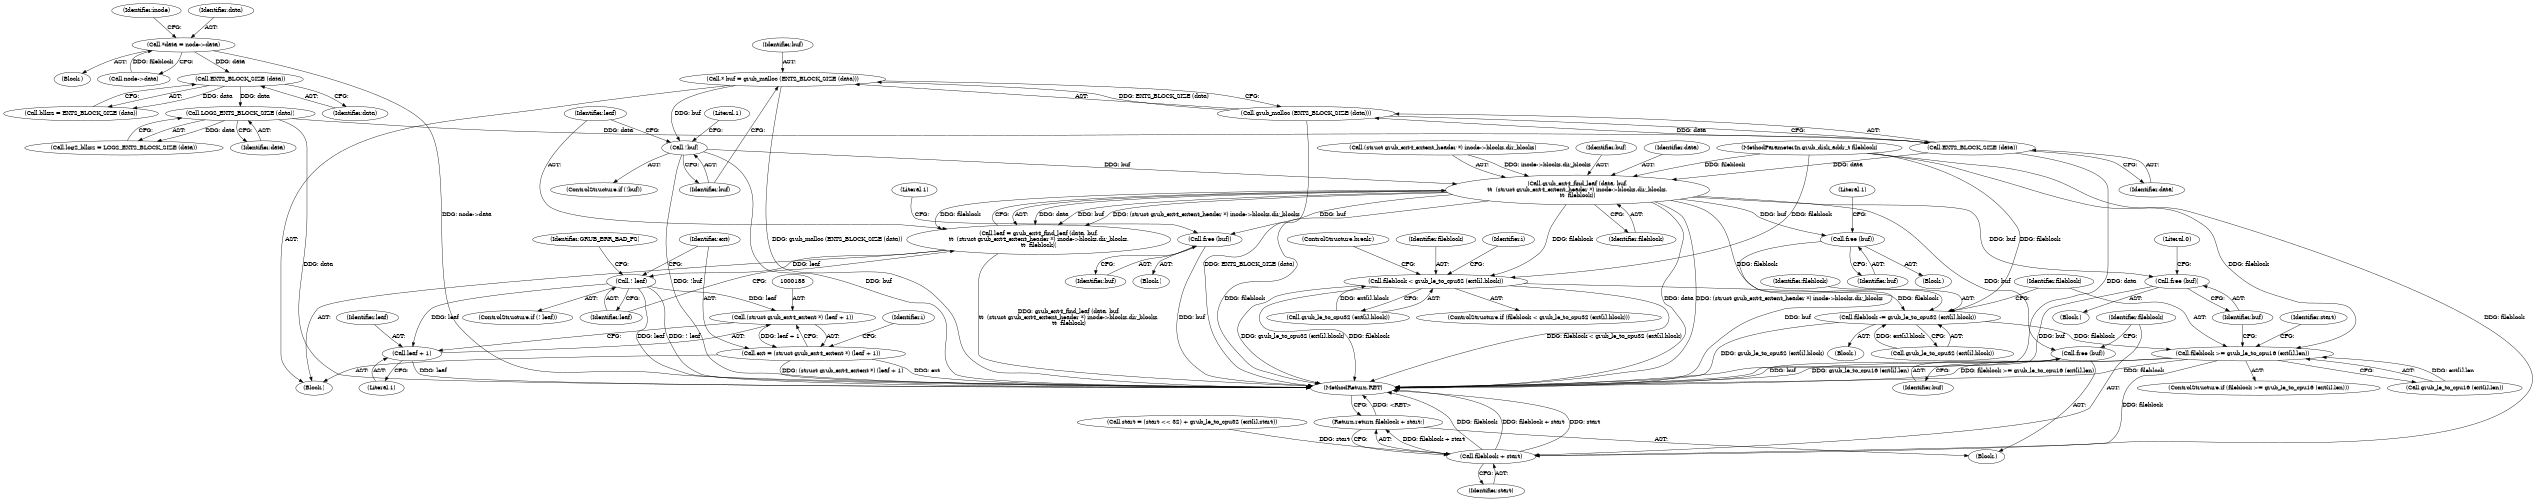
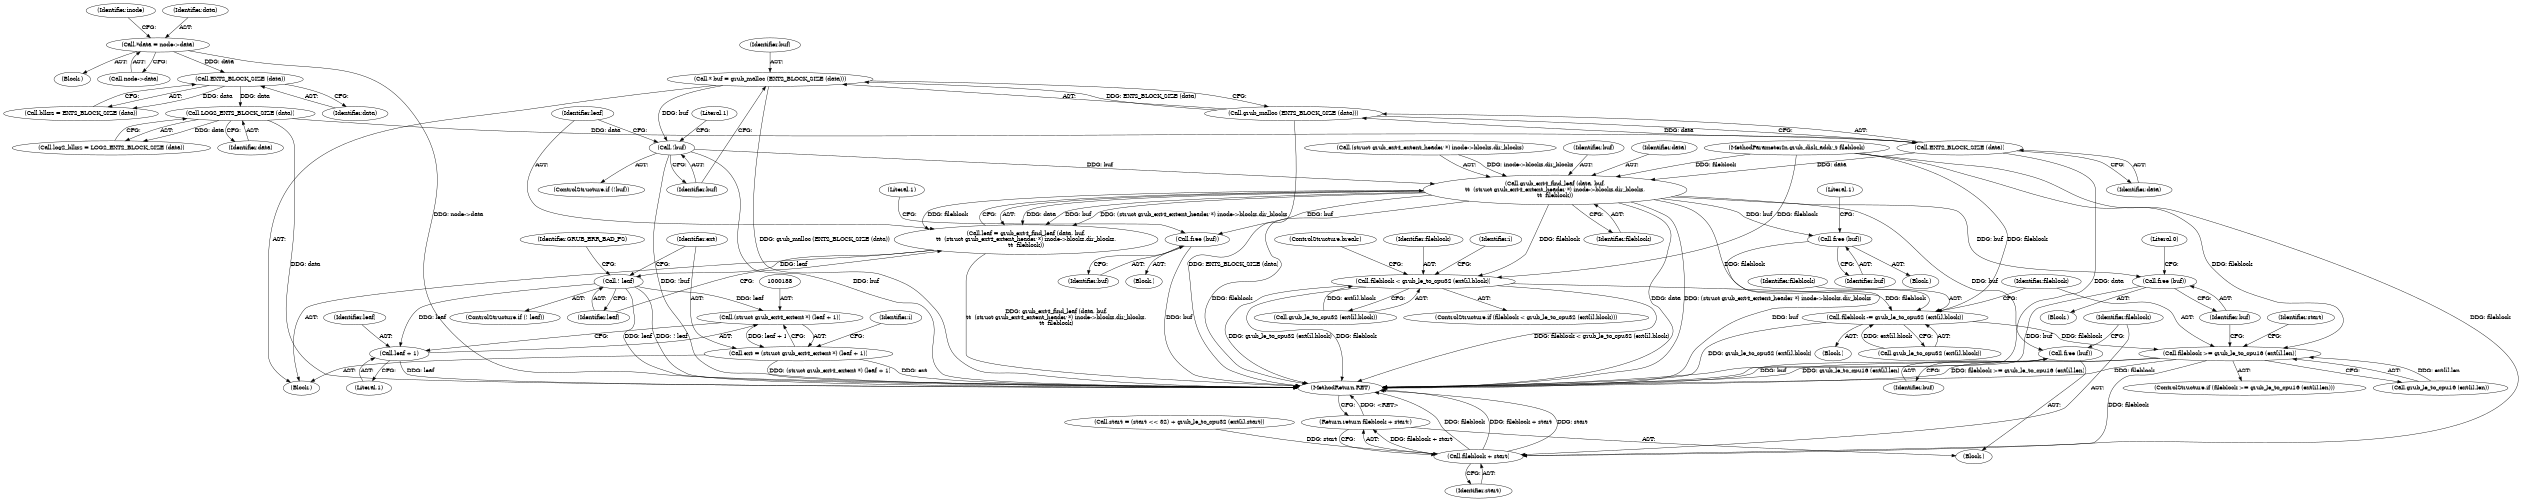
edge "(Call,node->data)" -> "(Call,*data = node->data)": label "DDG: fileblock" -> "AST: "
